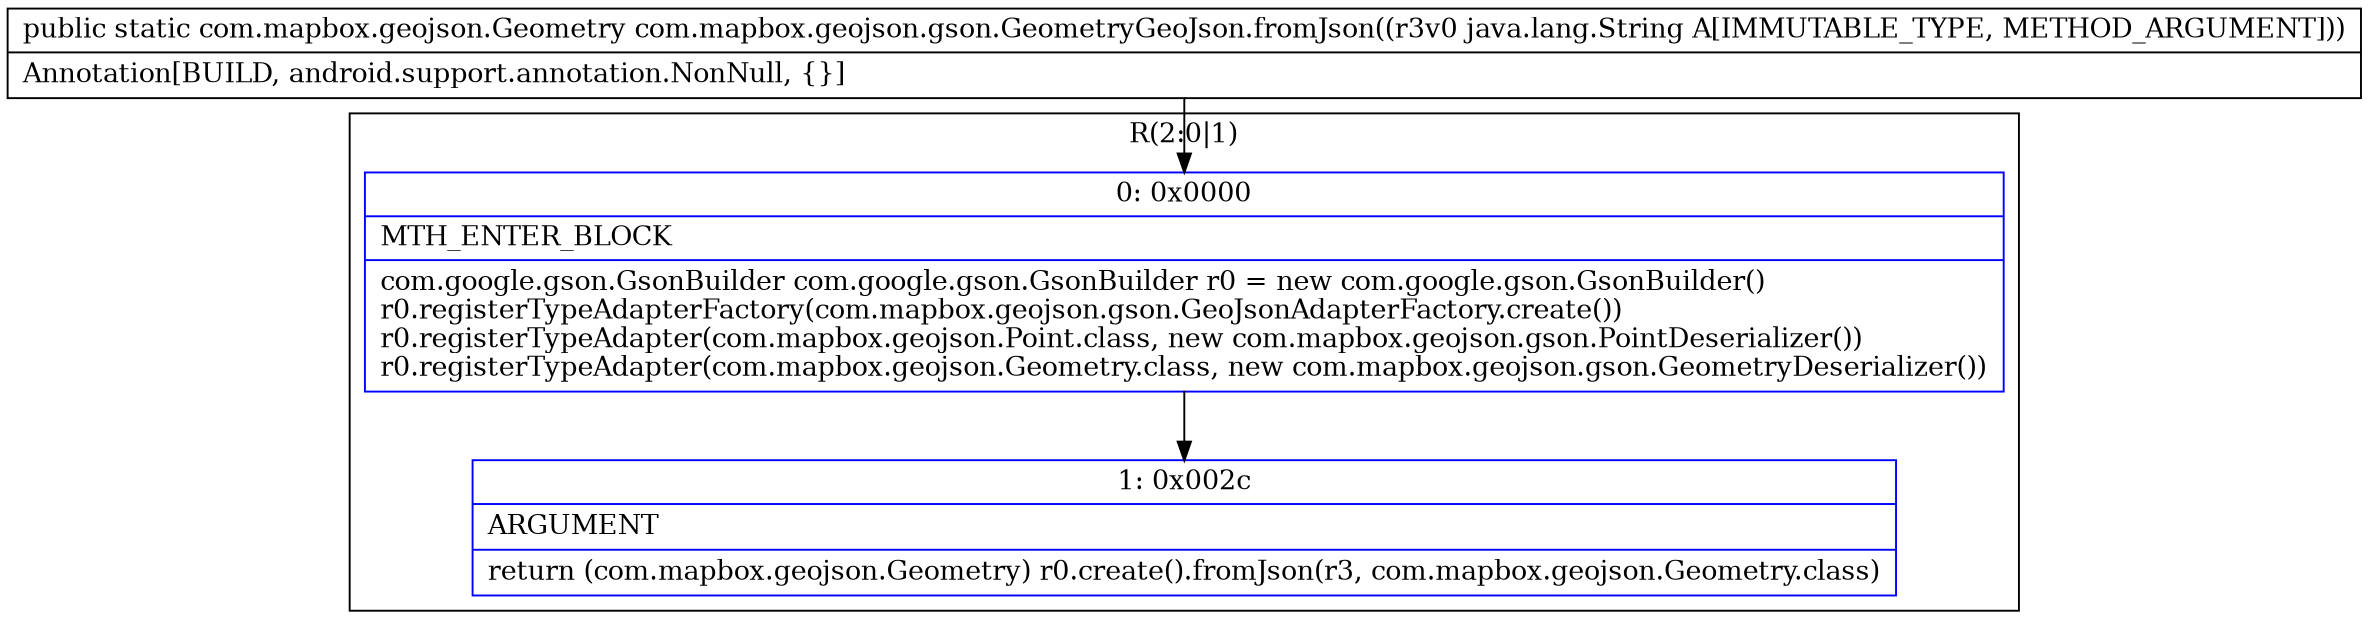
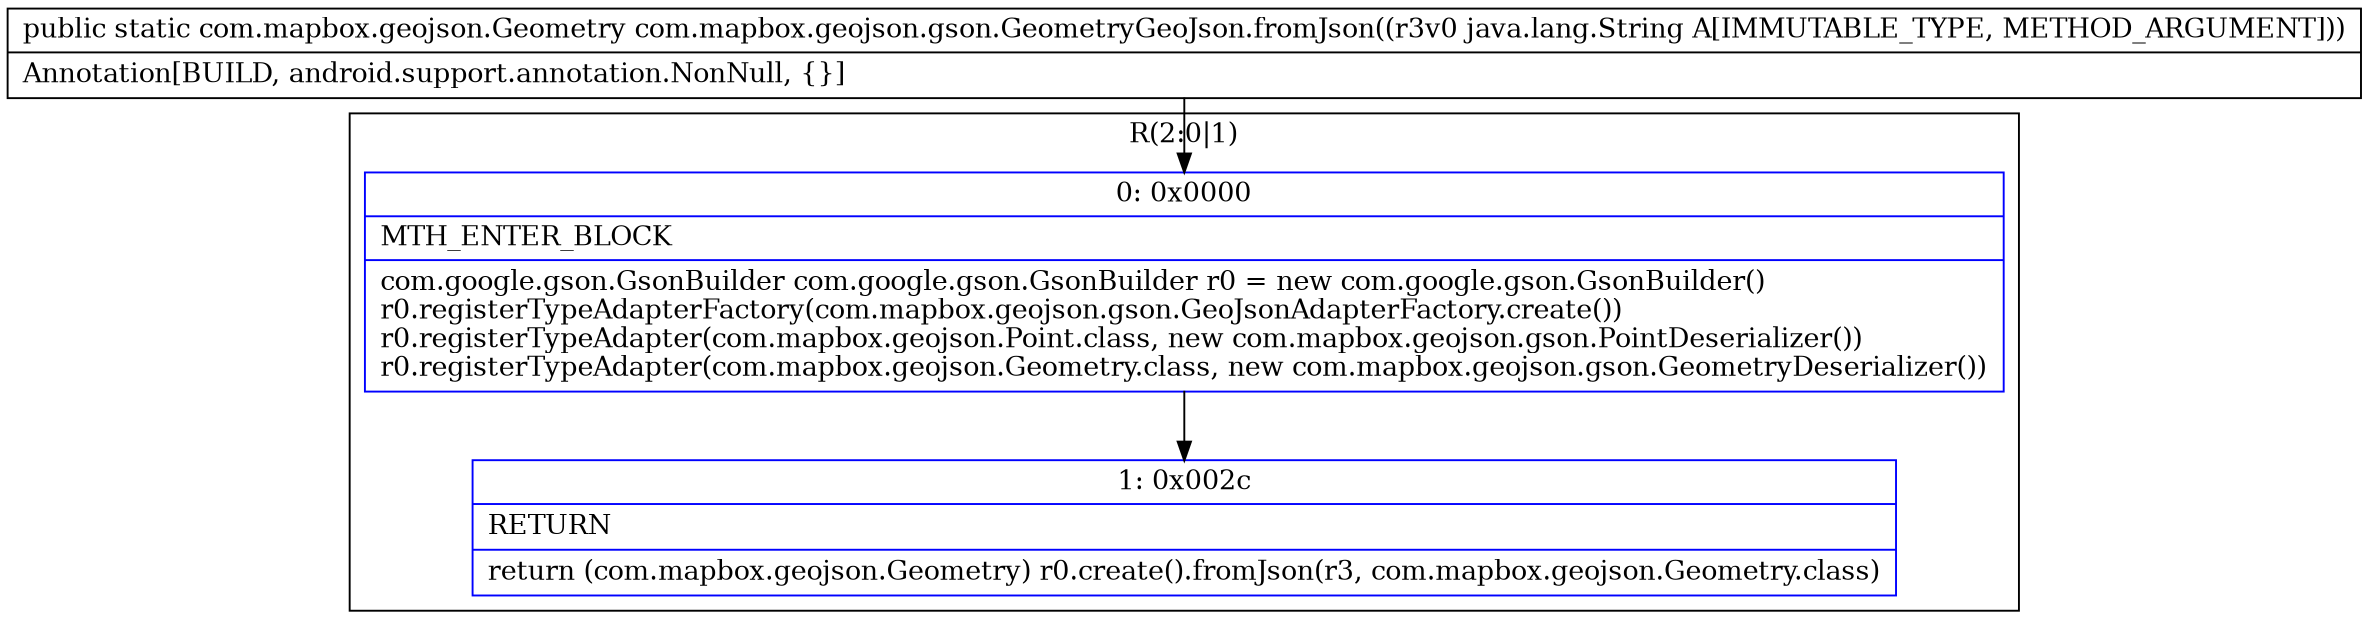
node "1: 0x002c": text "ARGUMENT" -> "RETURN"
